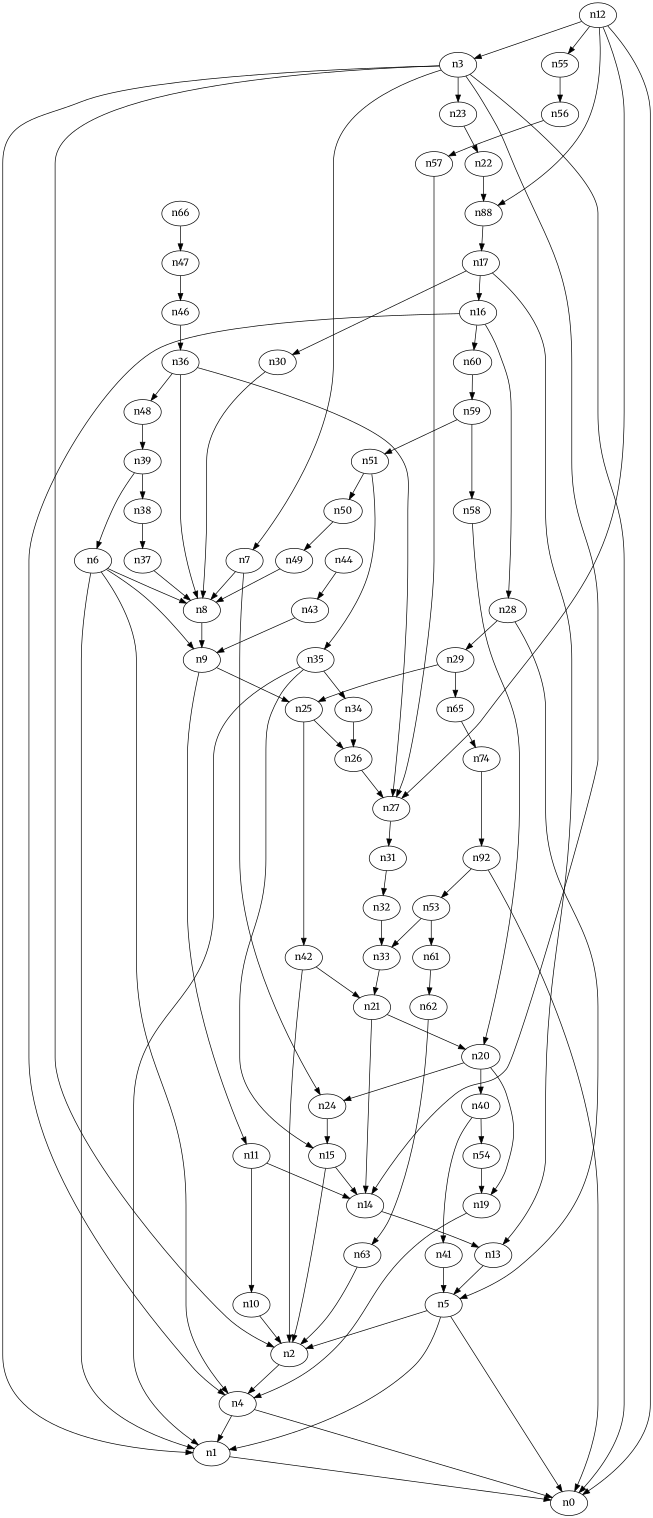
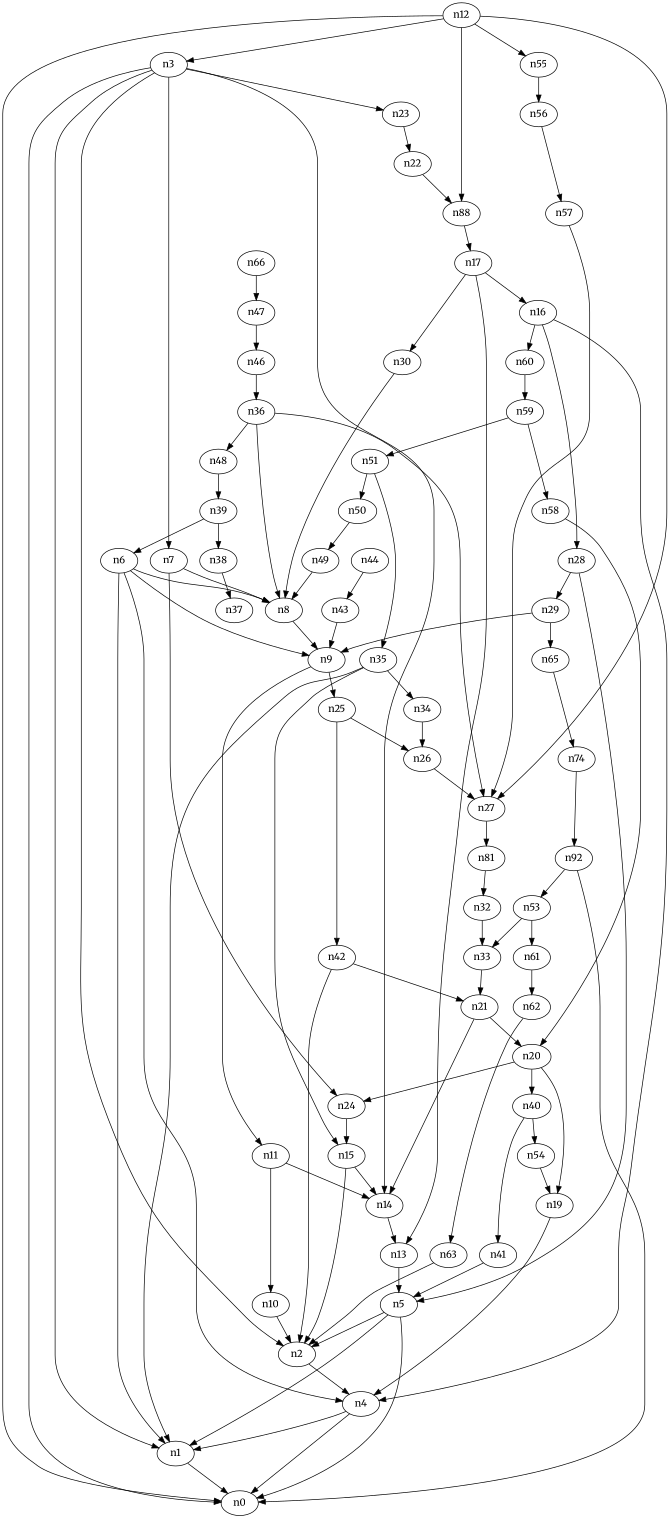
edge "n37" -> "n8": removed
edge "n29" -> "n25": now "n29" -> "n9"
node "n31": label "n31" -> "n81"
